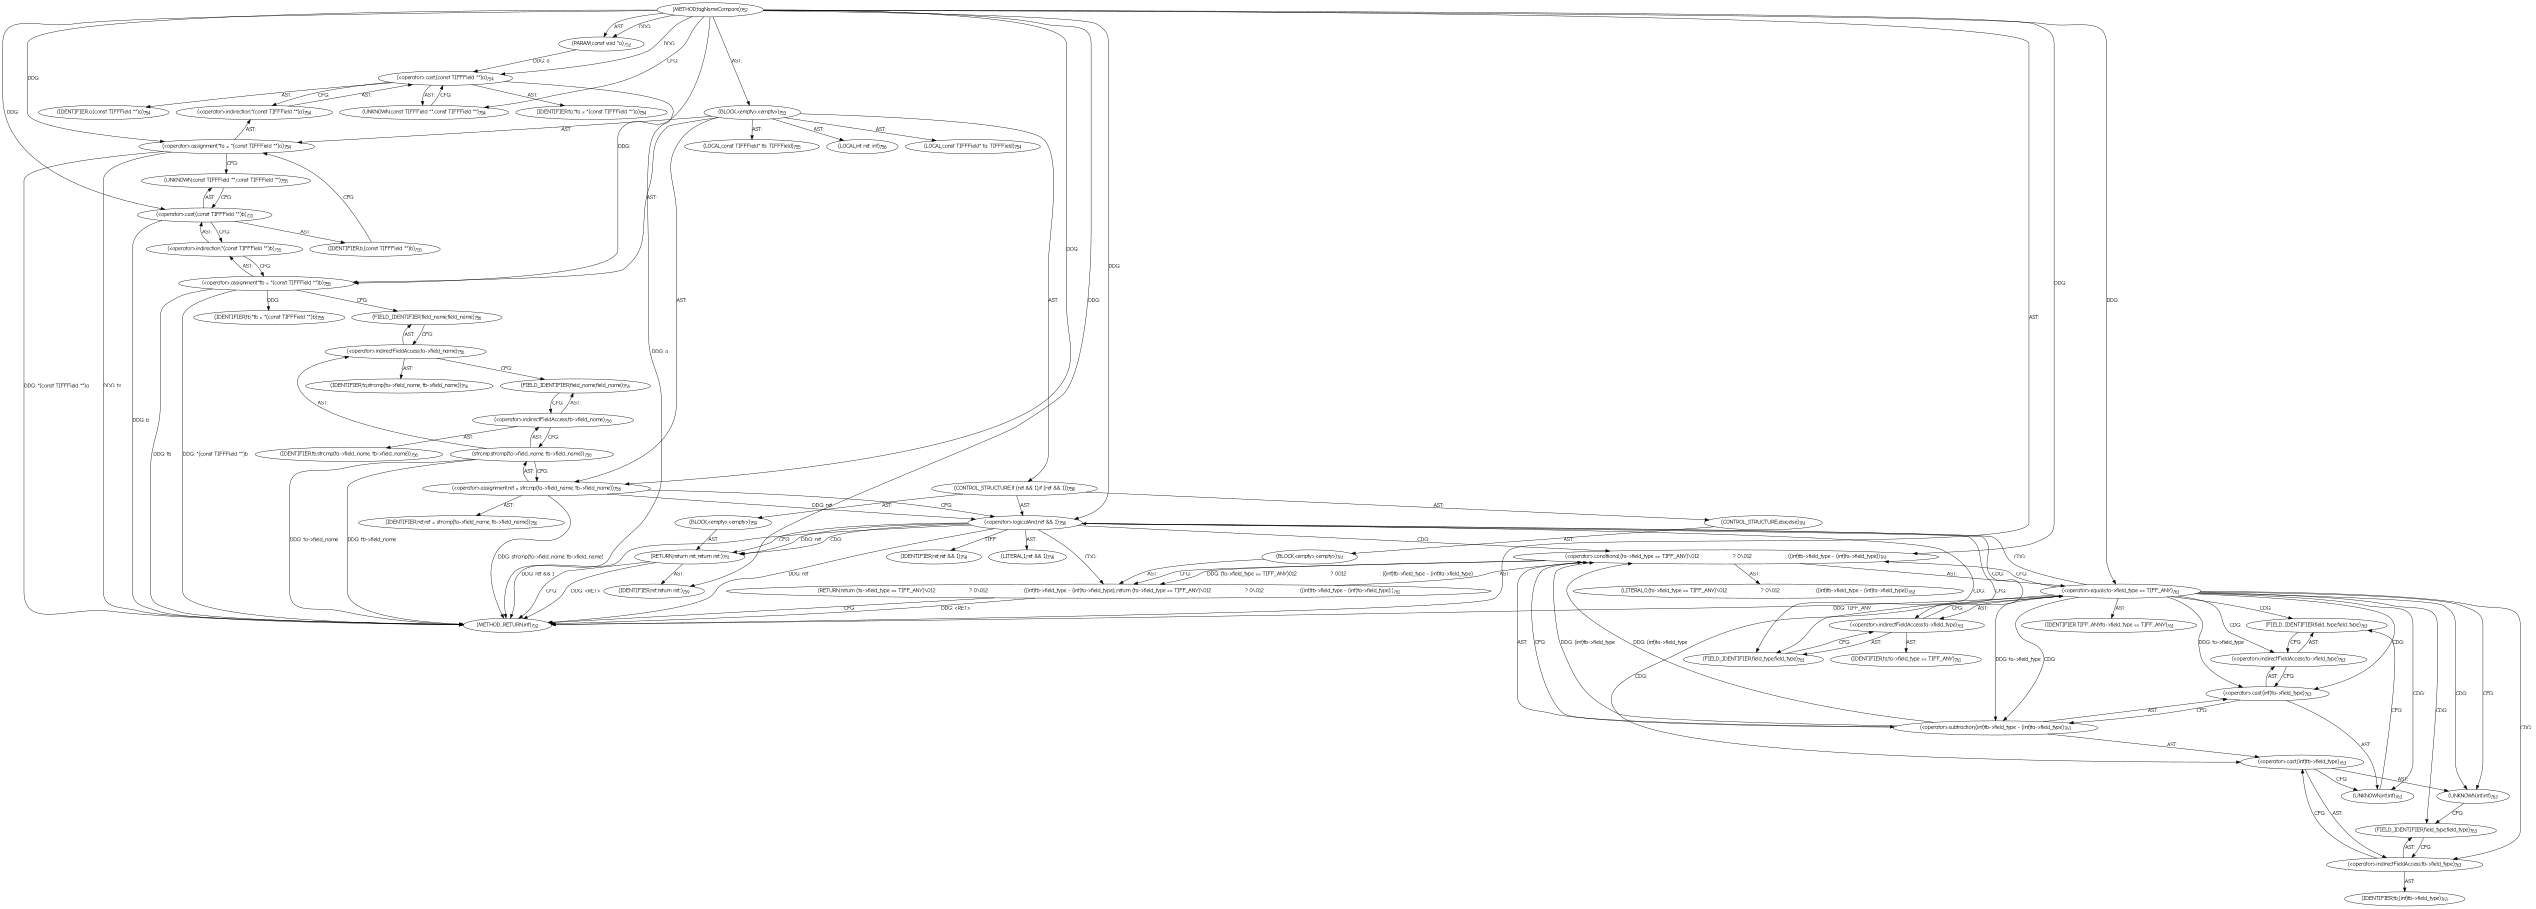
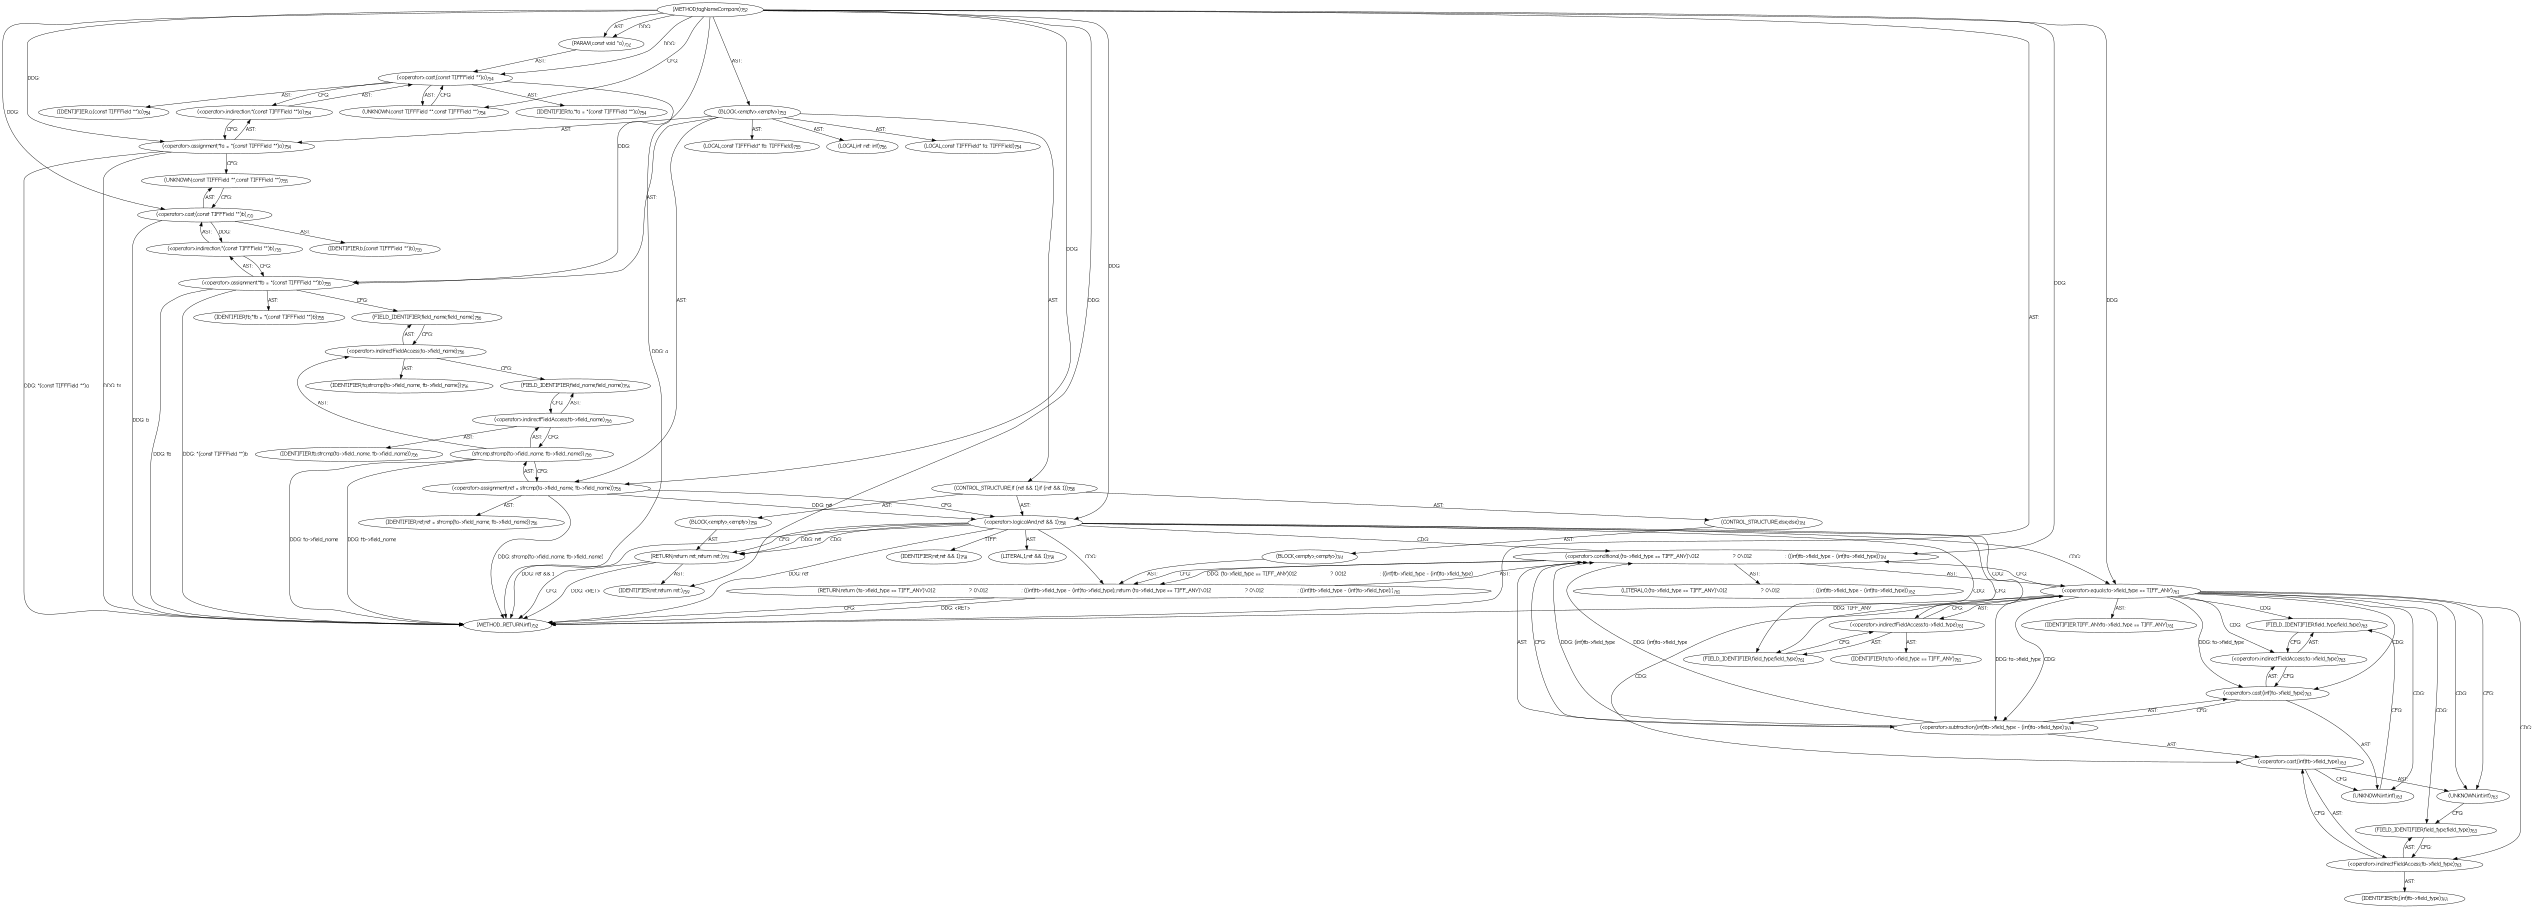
edge "(PARAM,const void *a)" -> "(<operator>.cast,(const TIFFField **)a)": label "DDG: a" -> "AST: "
edge "(IDENTIFIER,b,(const TIFFField **)b)" -> "(<operator>.assignment,*ta = *(const TIFFField **)a)": now "(<operator>.indirection,*(const TIFFField **)a)" -> "(<operator>.assignment,*ta = *(const TIFFField **)a)"
edge "(<operator>.cast,(const TIFFField **)b)" -> "(<operator>.indirection,*(const TIFFField **)b)": label "CFG: " -> "DDG: "
edge "(<operator>.assignment,*tb = *(const TIFFField **)b)" -> "(IDENTIFIER,tb,*tb = *(const TIFFField **)b)": label "DDG: " -> "AST: "
edge "(<operator>.equals,ta->field_type == TIFF_ANY)" -> "(<operator>.logicalAnd,ret && 1)": reversed
